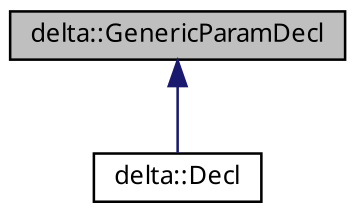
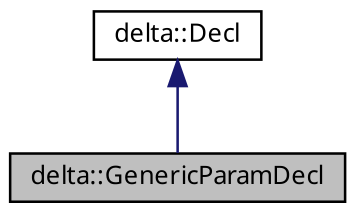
edge "delta::Decl" -> "delta::GenericParamDecl": reversed
